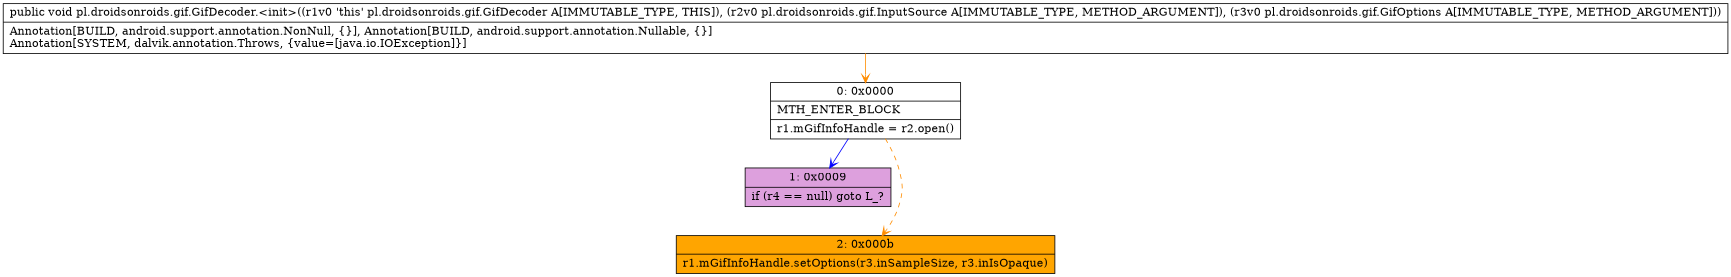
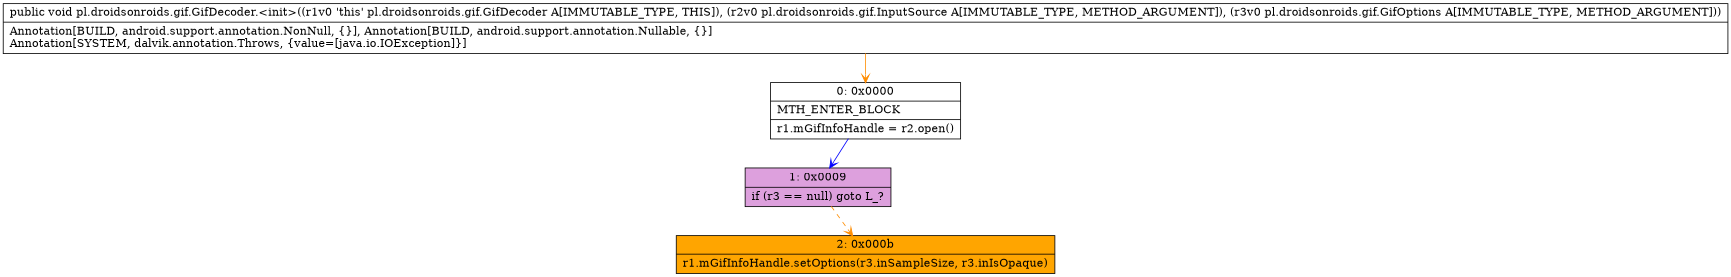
edge "0: 0x0000" -> "2: 0x000b": now "1: 0x0009" -> "2: 0x000b"
node "1: 0x0009": text "if (r4 == null) goto L_?" -> "if (r3 == null) goto L_?"
